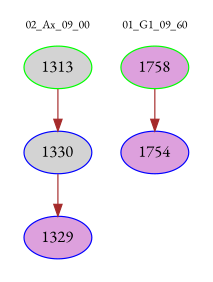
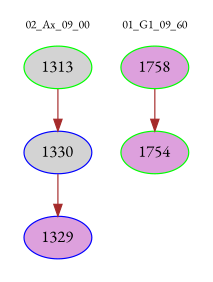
node "1754": color blue -> green
